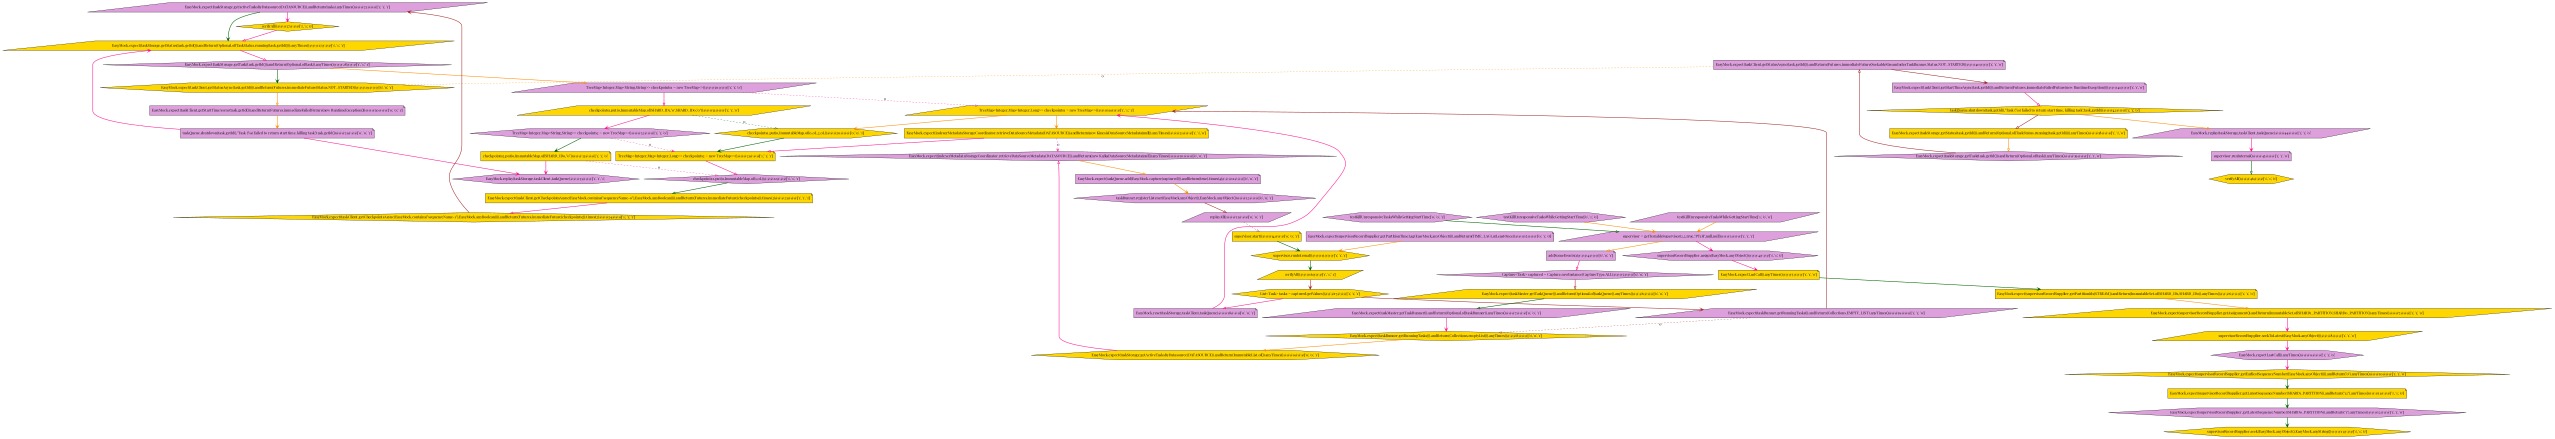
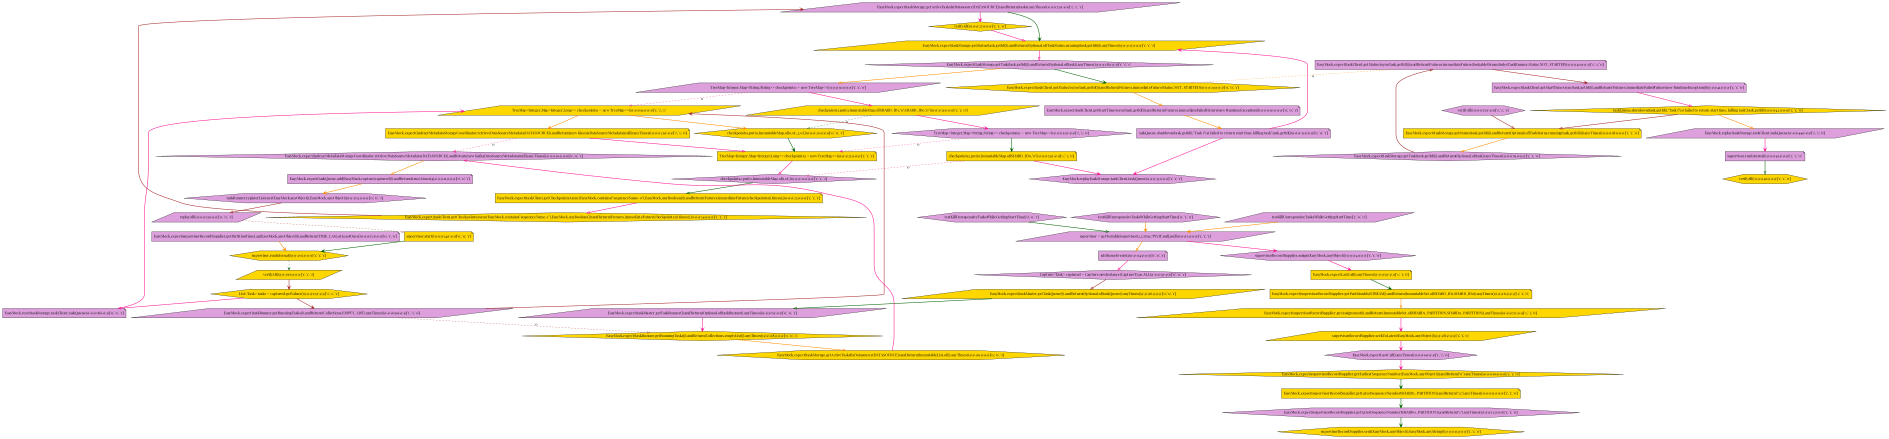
node "verifyAll()@@@35@@@['1', '1', '1']": added
edge "supervisor.runInternal()@@@15@@@['1', '1', '1']" -> "verifyAll()@@@16@@@['1', '1', '1']": style bold -> dashed
